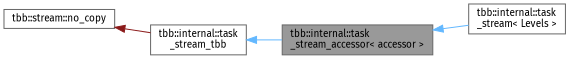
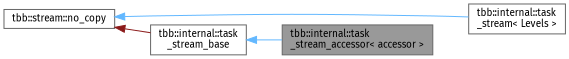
edge "tbb::internal::task _stream< Levels >" -> "tbb::internal::task _stream_accessor< accessor >": now "tbb::internal::task _stream< Levels >" -> "tbb::stream::no_copy"
node "tbb::internal::task _stream_tbb": label "tbb::internal::task _stream_tbb" -> "tbb::internal::task _stream_base"
